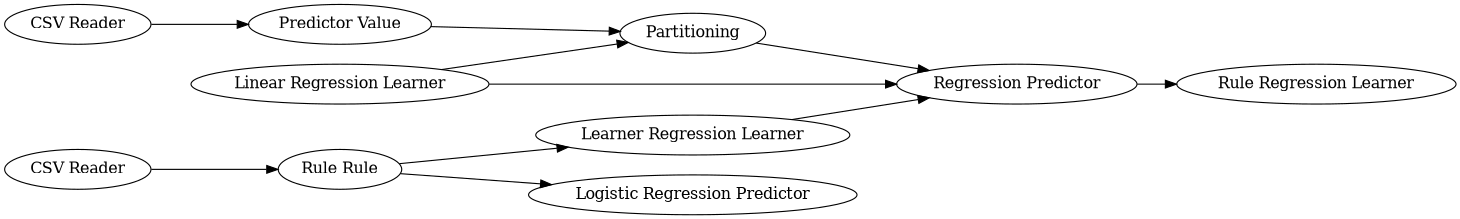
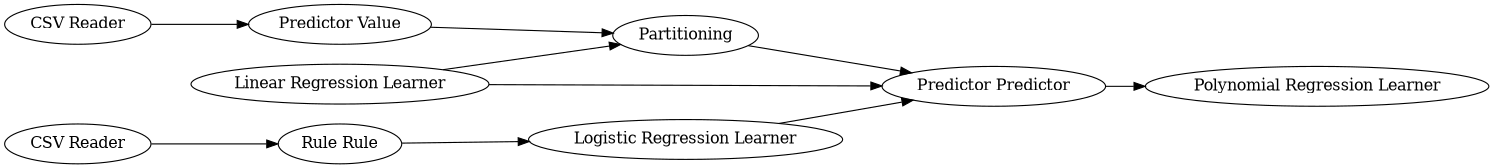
node "Regression Predictor": label "Regression Predictor" -> "Predictor Predictor"
node "Rule Regression Learner": label "Rule Regression Learner" -> "Polynomial Regression Learner"
node "Learner Regression Learner": label "Learner Regression Learner" -> "Logistic Regression Learner"
node "Logistic Regression Predictor": removed
